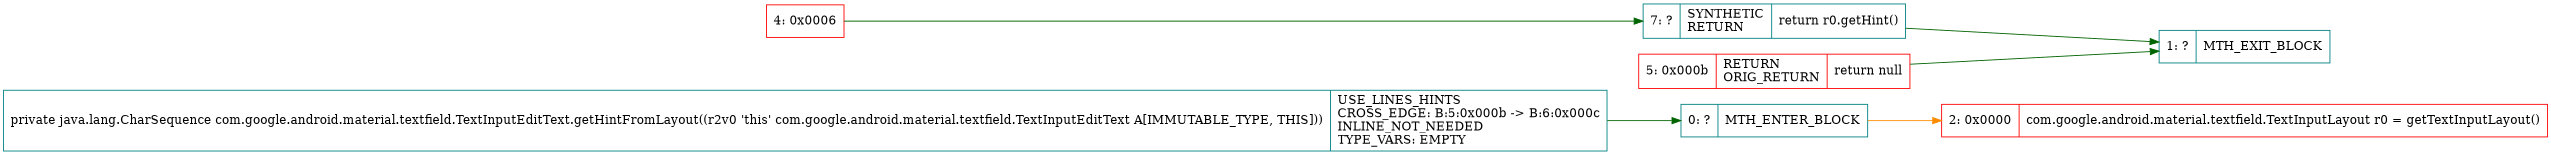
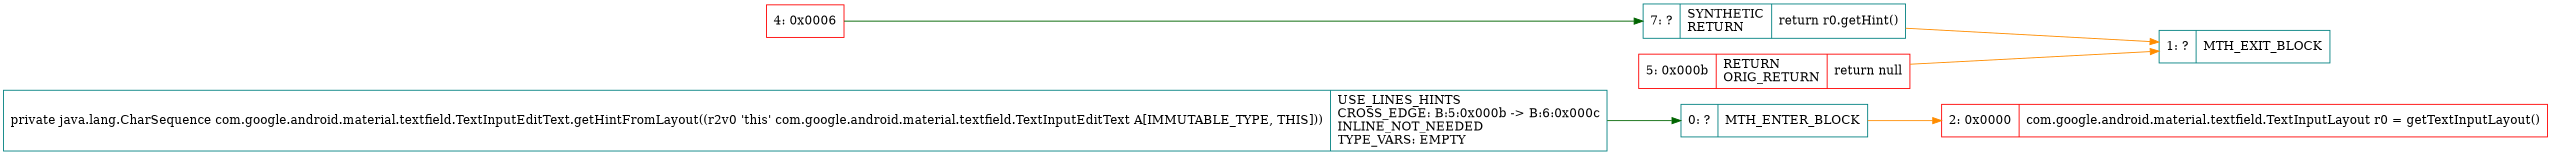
edge "7: ?" -> "1: ?": color darkgreen -> darkorange
edge "5: 0x000b" -> "1: ?": color darkgreen -> darkorange
